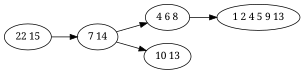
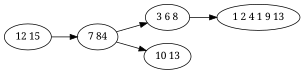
node "4 6 8": label "4 6 8" -> "3 6 8"
node "1 2 4 5 9 13": label "1 2 4 5 9 13" -> "1 2 4 1 9 13"
node "22 15": label "22 15" -> "12 15"
node "7 14": label "7 14" -> "7 84"
